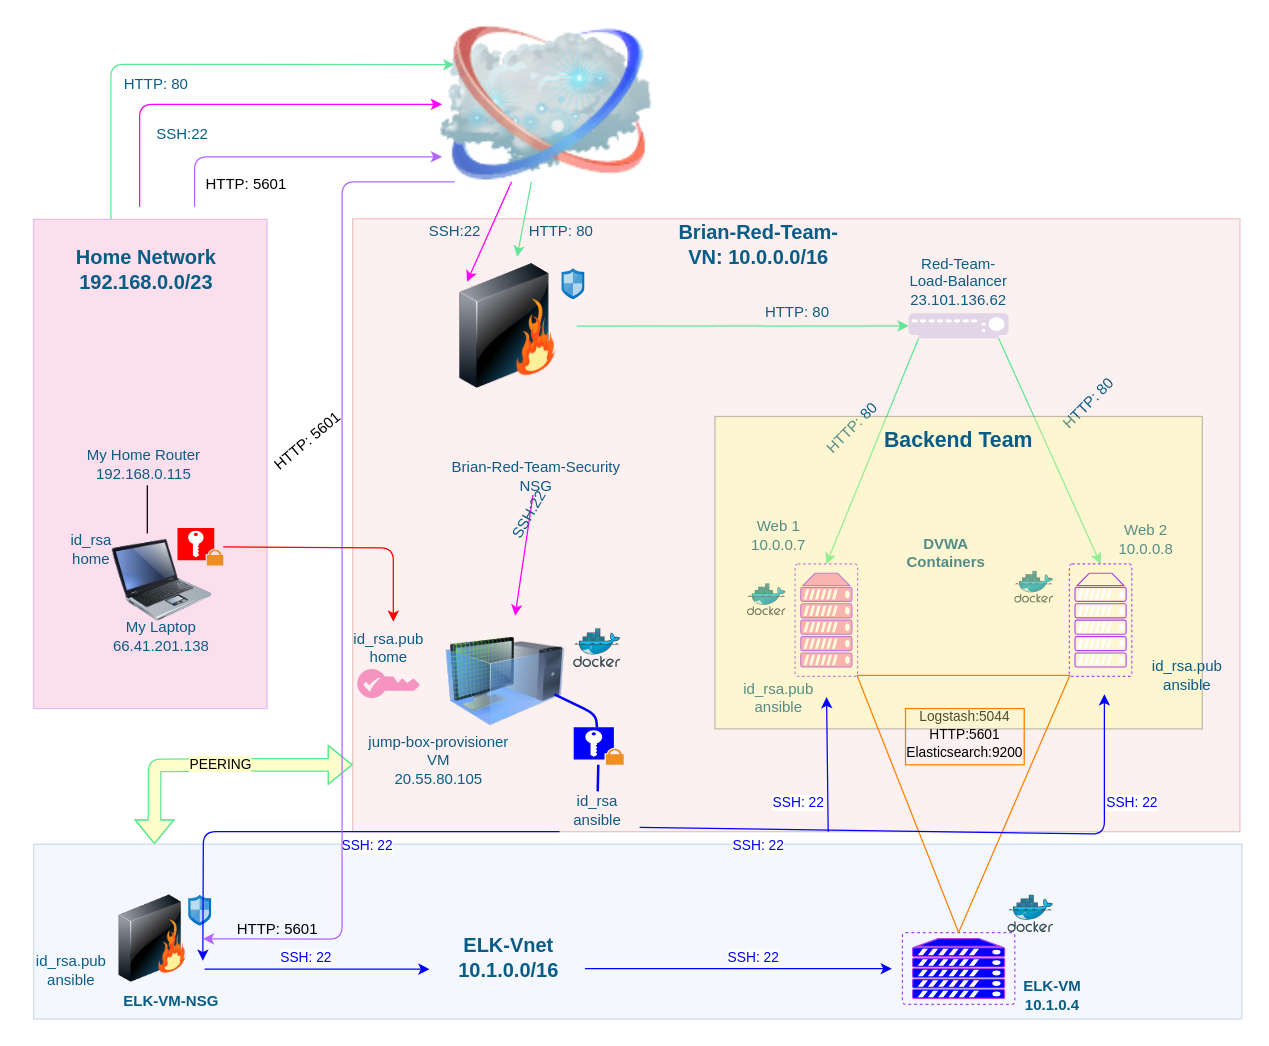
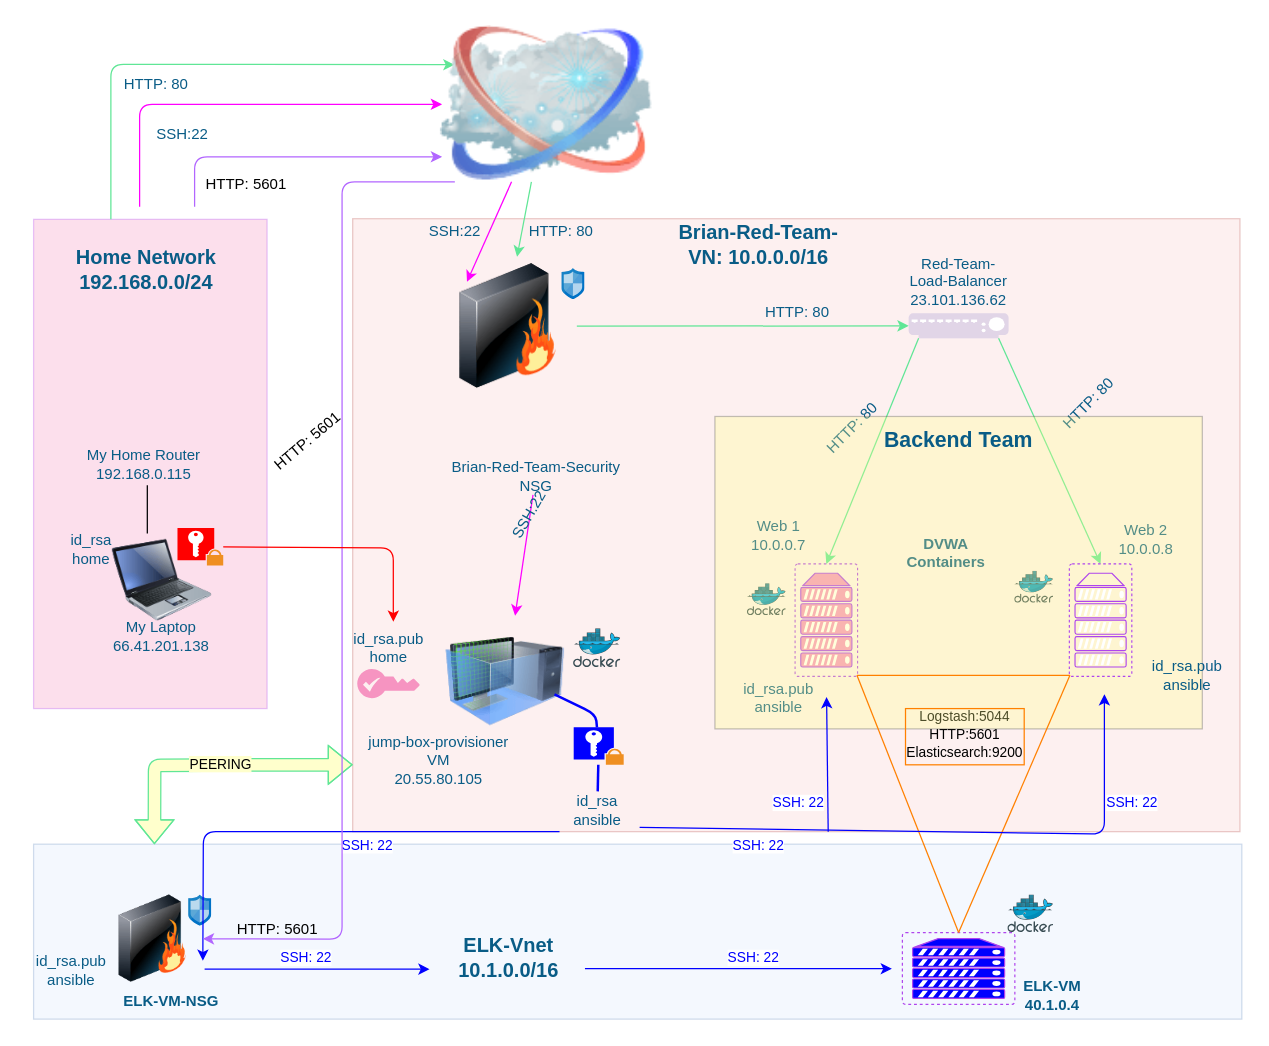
node "Home Network192.168.0.0/23": label "Home Network192.168.0.0/23" -> "Home Network192.168.0.0/24"
node "ELK-VM 10.1.0.4": label "ELK-VM 10.1.0.4" -> "ELK-VM 40.1.0.4"
